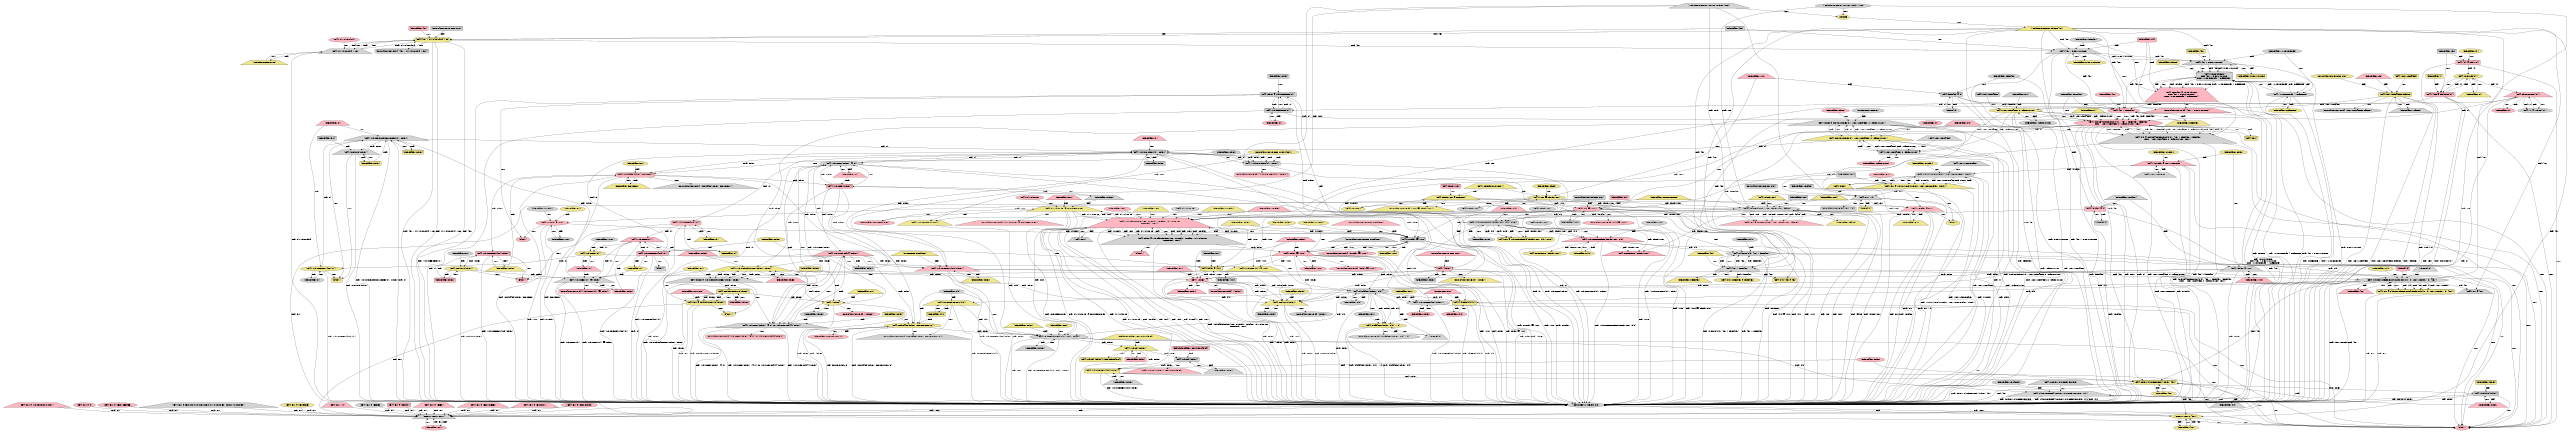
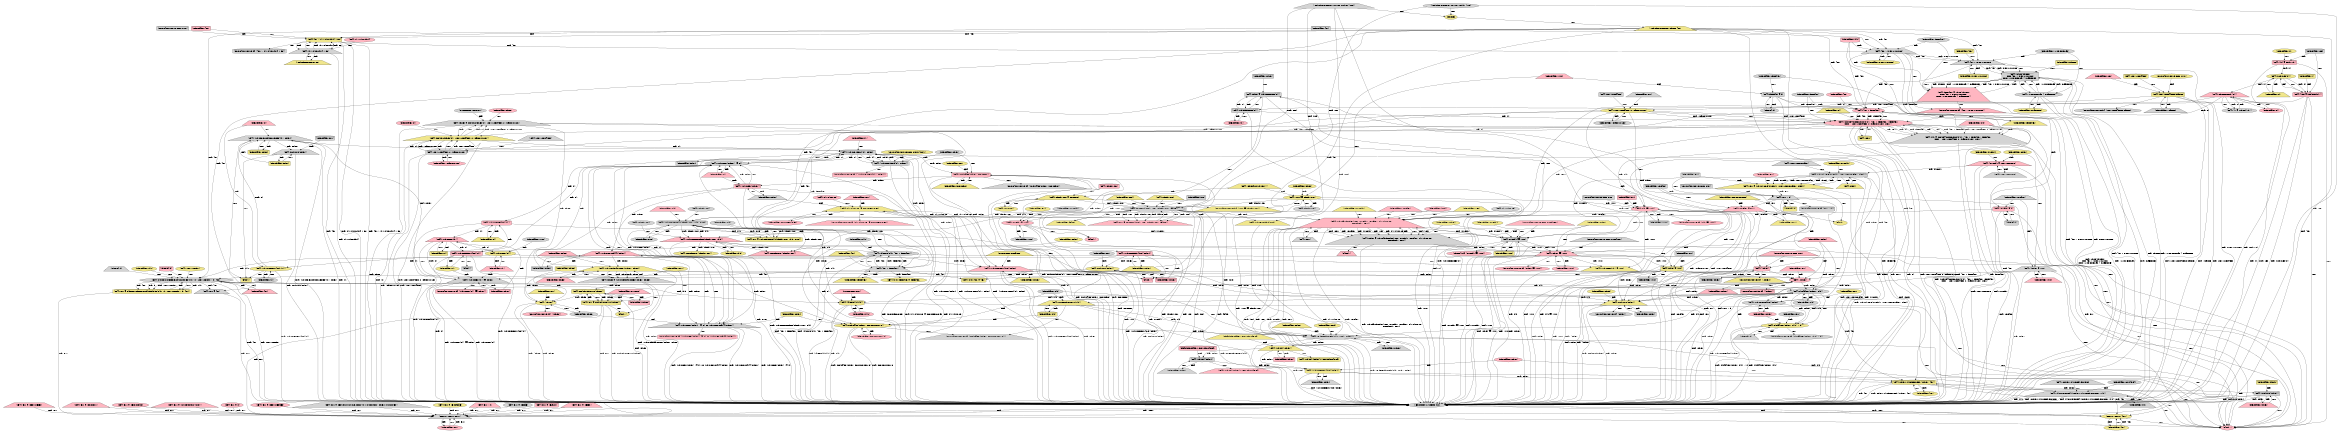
node "(ControlStructure,if (sunaddr == NULL))": label "(ControlStructure,if (sunaddr == NULL))" -> "(Literal,if (sunaddr == NULL))"
node "(Call,msg->msg_iov)": added
